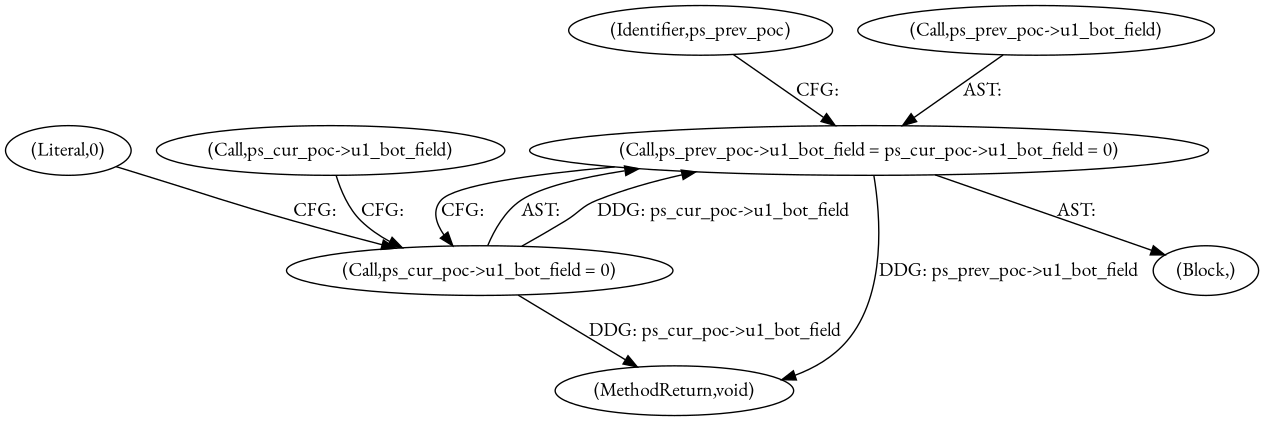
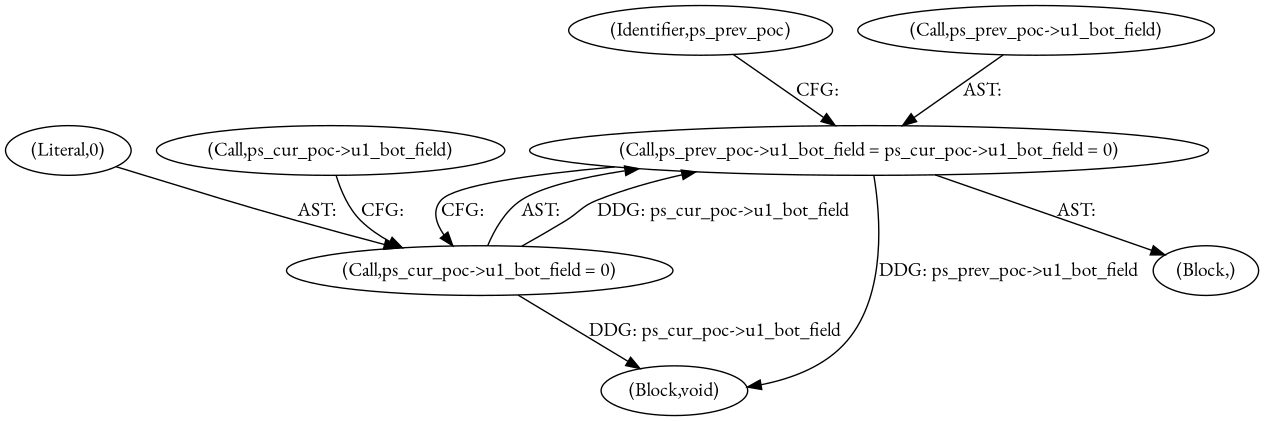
edge "(Literal,0)" -> "(Call,ps_cur_poc->u1_bot_field = 0)": label "CFG: " -> "AST: "
node "(MethodReturn,void)": label "(MethodReturn,void)" -> "(Block,void)"
